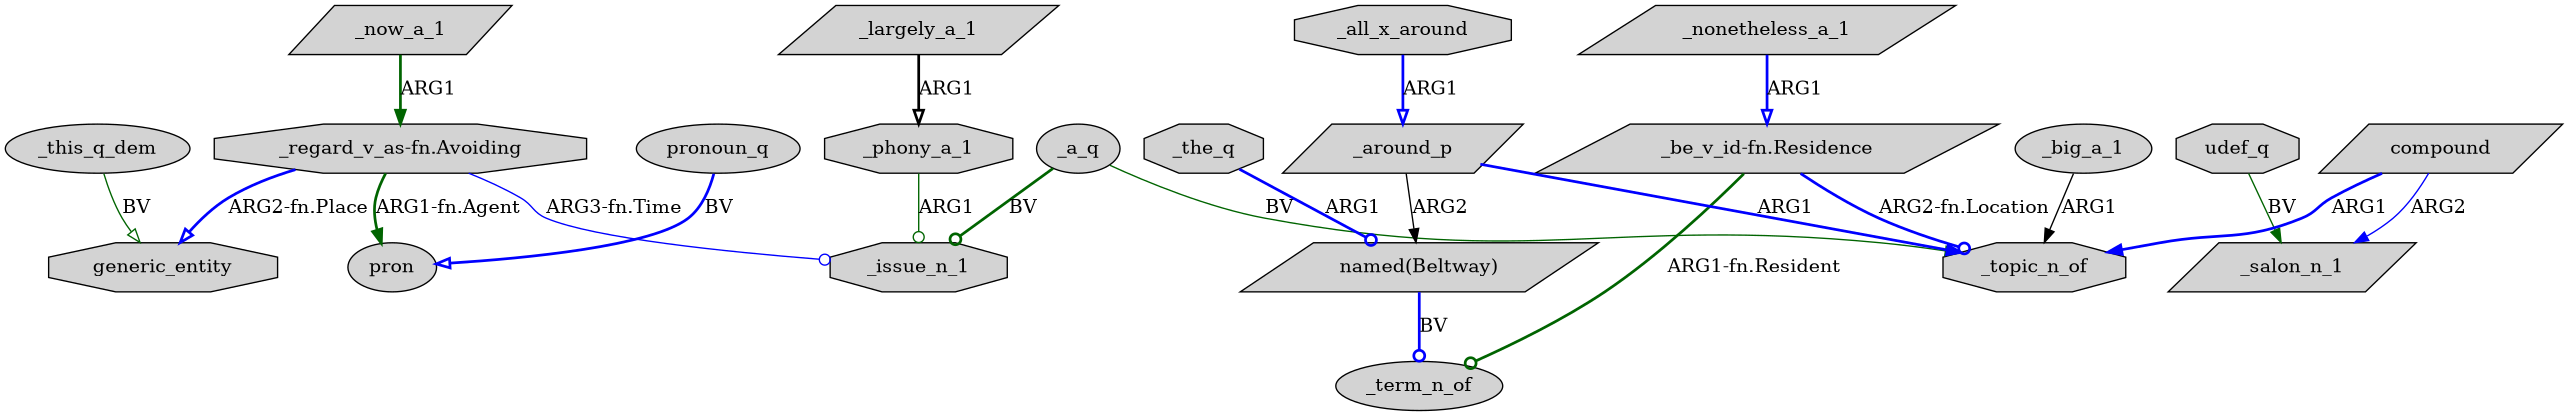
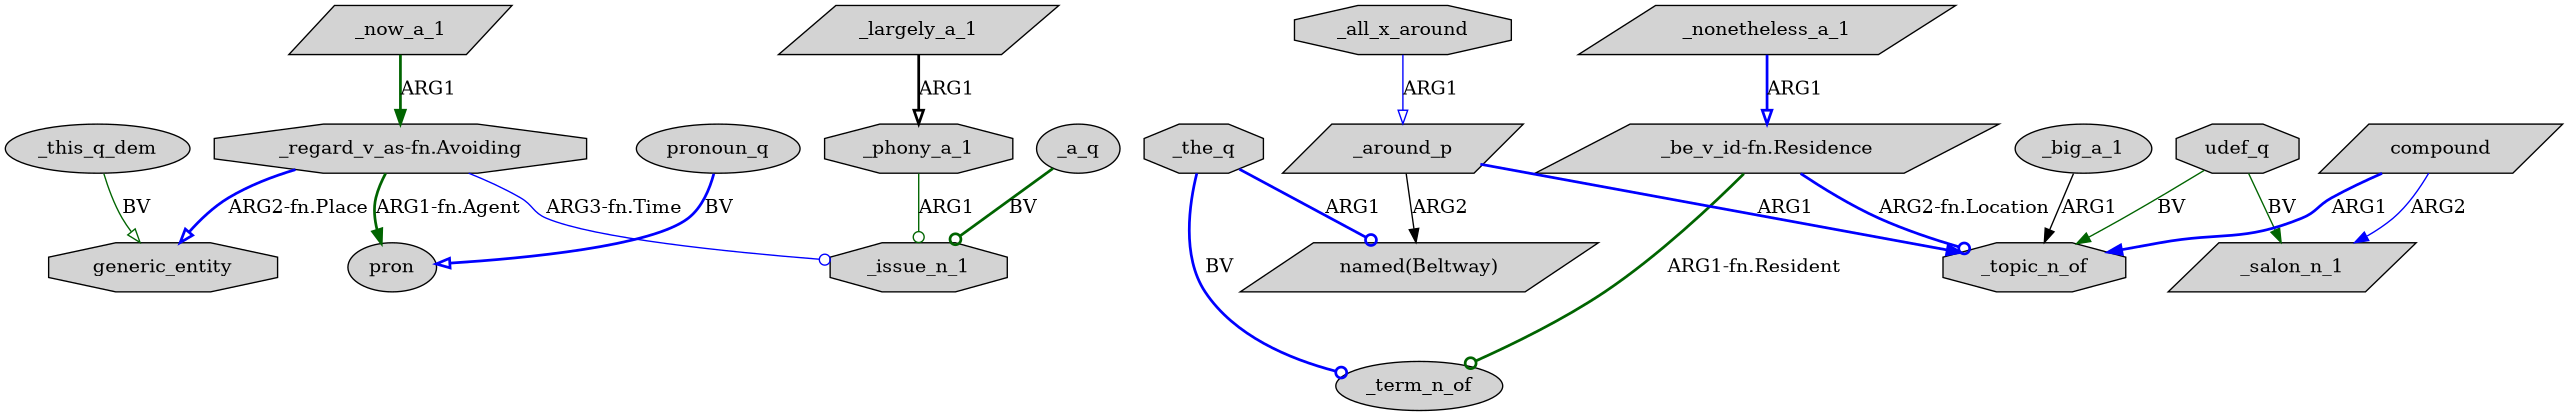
edge "_all_x_around" -> "_around_p": style bold -> solid
edge "_a_q" -> "_topic_n_of": now "udef_q" -> "_topic_n_of"
edge "named(Beltway)" -> "_term_n_of": now "_the_q" -> "_term_n_of"
